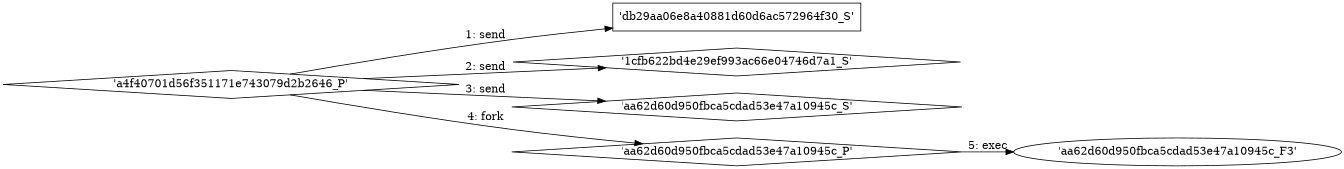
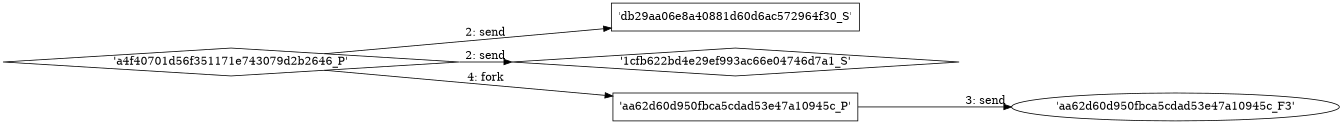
edge "'a4f40701d56f351171e743079d2b2646_P'" -> "'db29aa06e8a40881d60d6ac572964f30_S'": label "1: send" -> "2: send"
node "'aa62d60d950fbca5cdad53e47a10945c_S'": removed
edge "'aa62d60d950fbca5cdad53e47a10945c_P'" -> "'aa62d60d950fbca5cdad53e47a10945c_F3'": label "5: exec" -> "3: send"
node "'aa62d60d950fbca5cdad53e47a10945c_P'": shape diamond -> box
